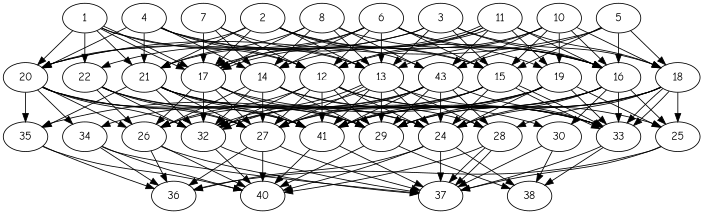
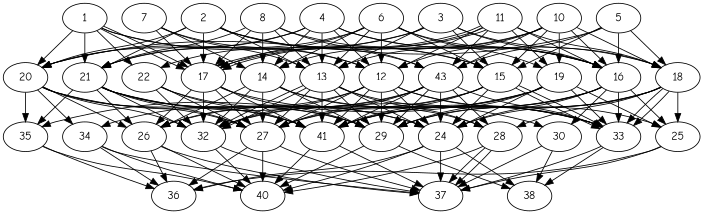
edge "10" -> "17": added
edge "4" -> "18": added
edge "22" -> "26": now "21" -> "26"
